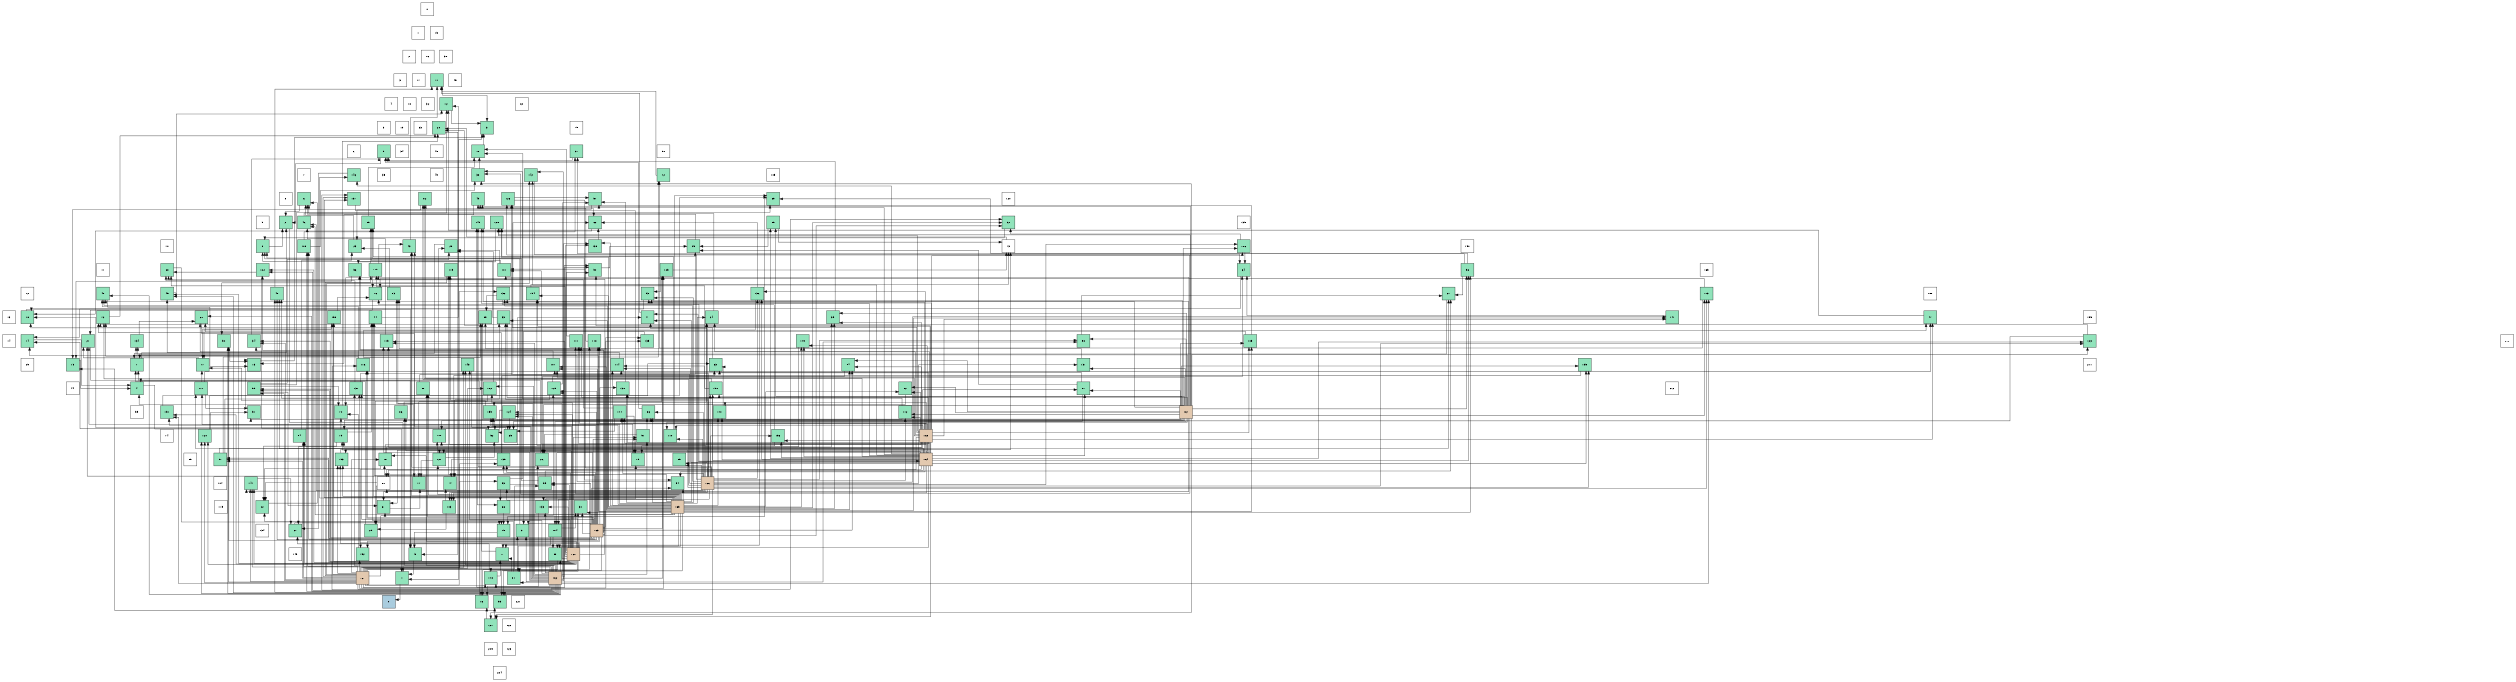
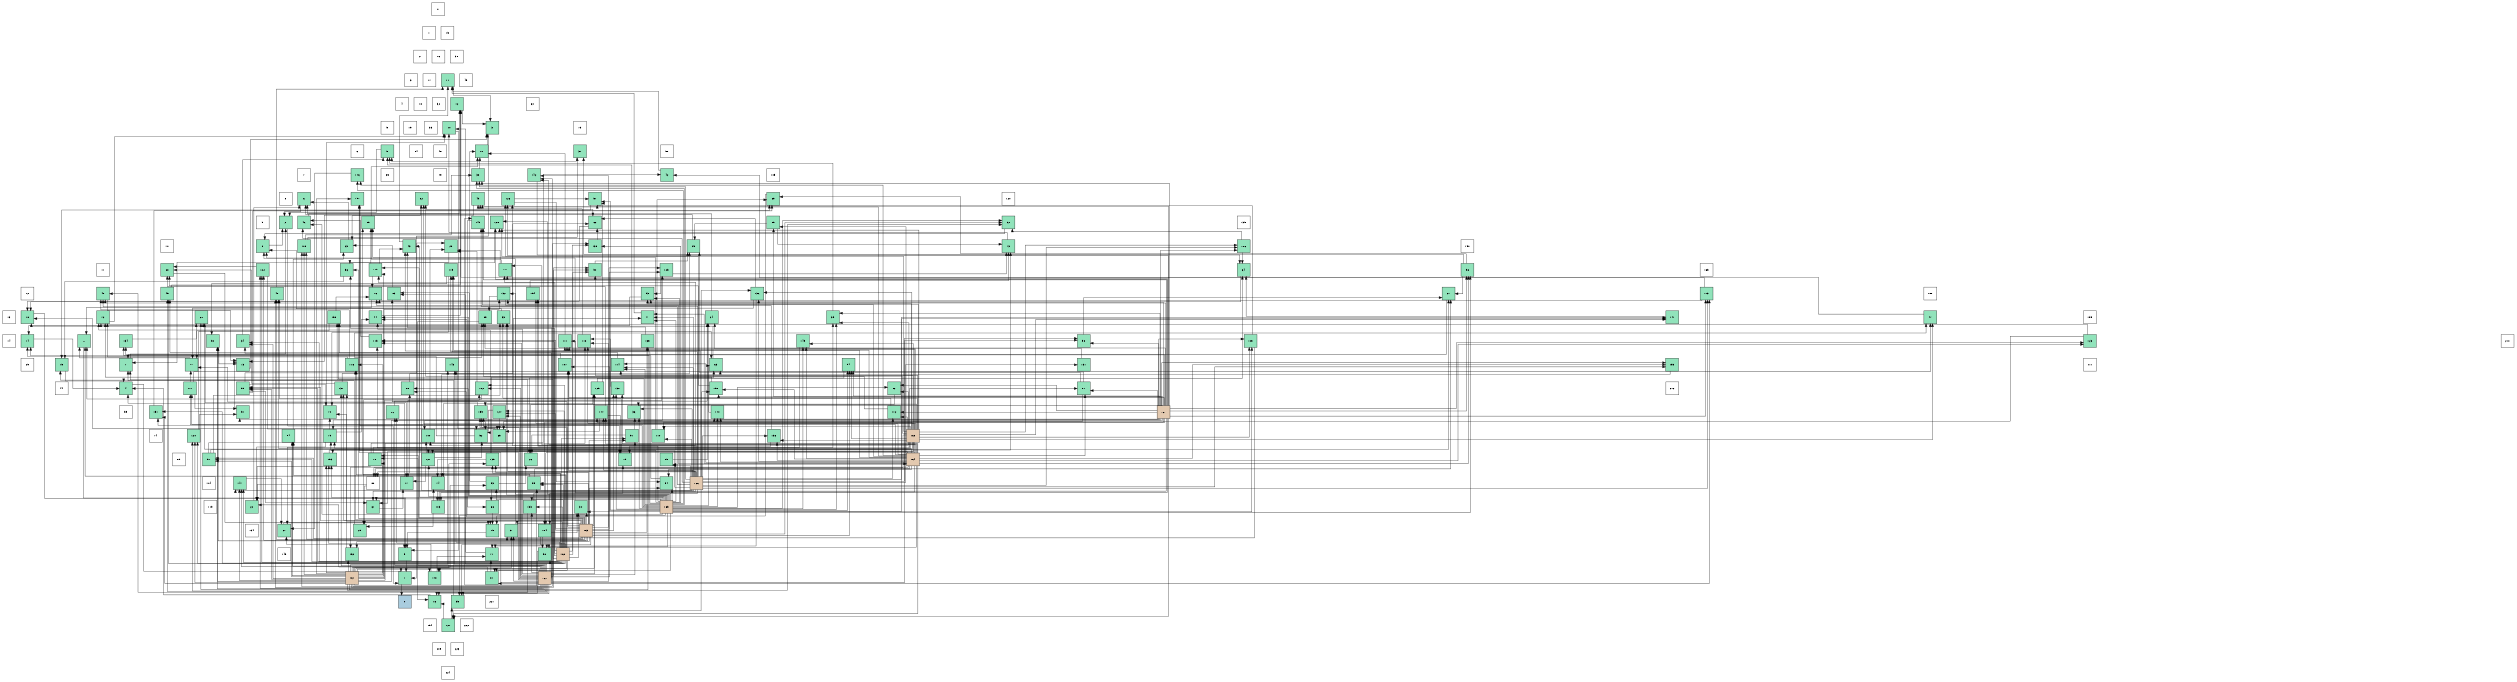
node "73": fillcolor #ffffff -> #91e3bb
edge "167" -> "131": removed
edge "166" -> "123": removed
node "194": added
